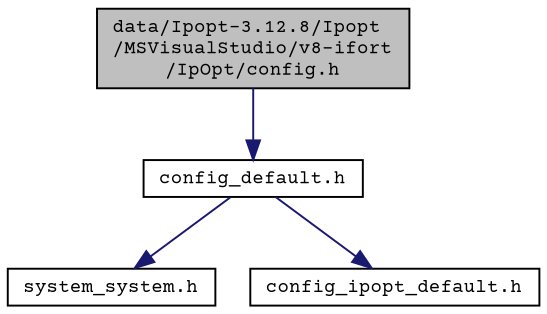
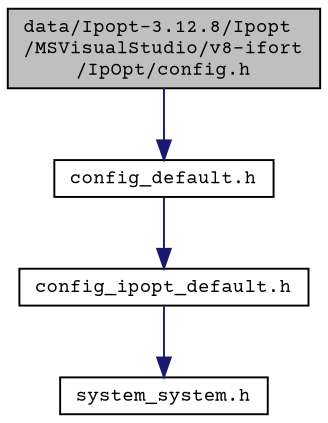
edge "config_default.h" -> "system_system.h": now "config_ipopt_default.h" -> "system_system.h"
